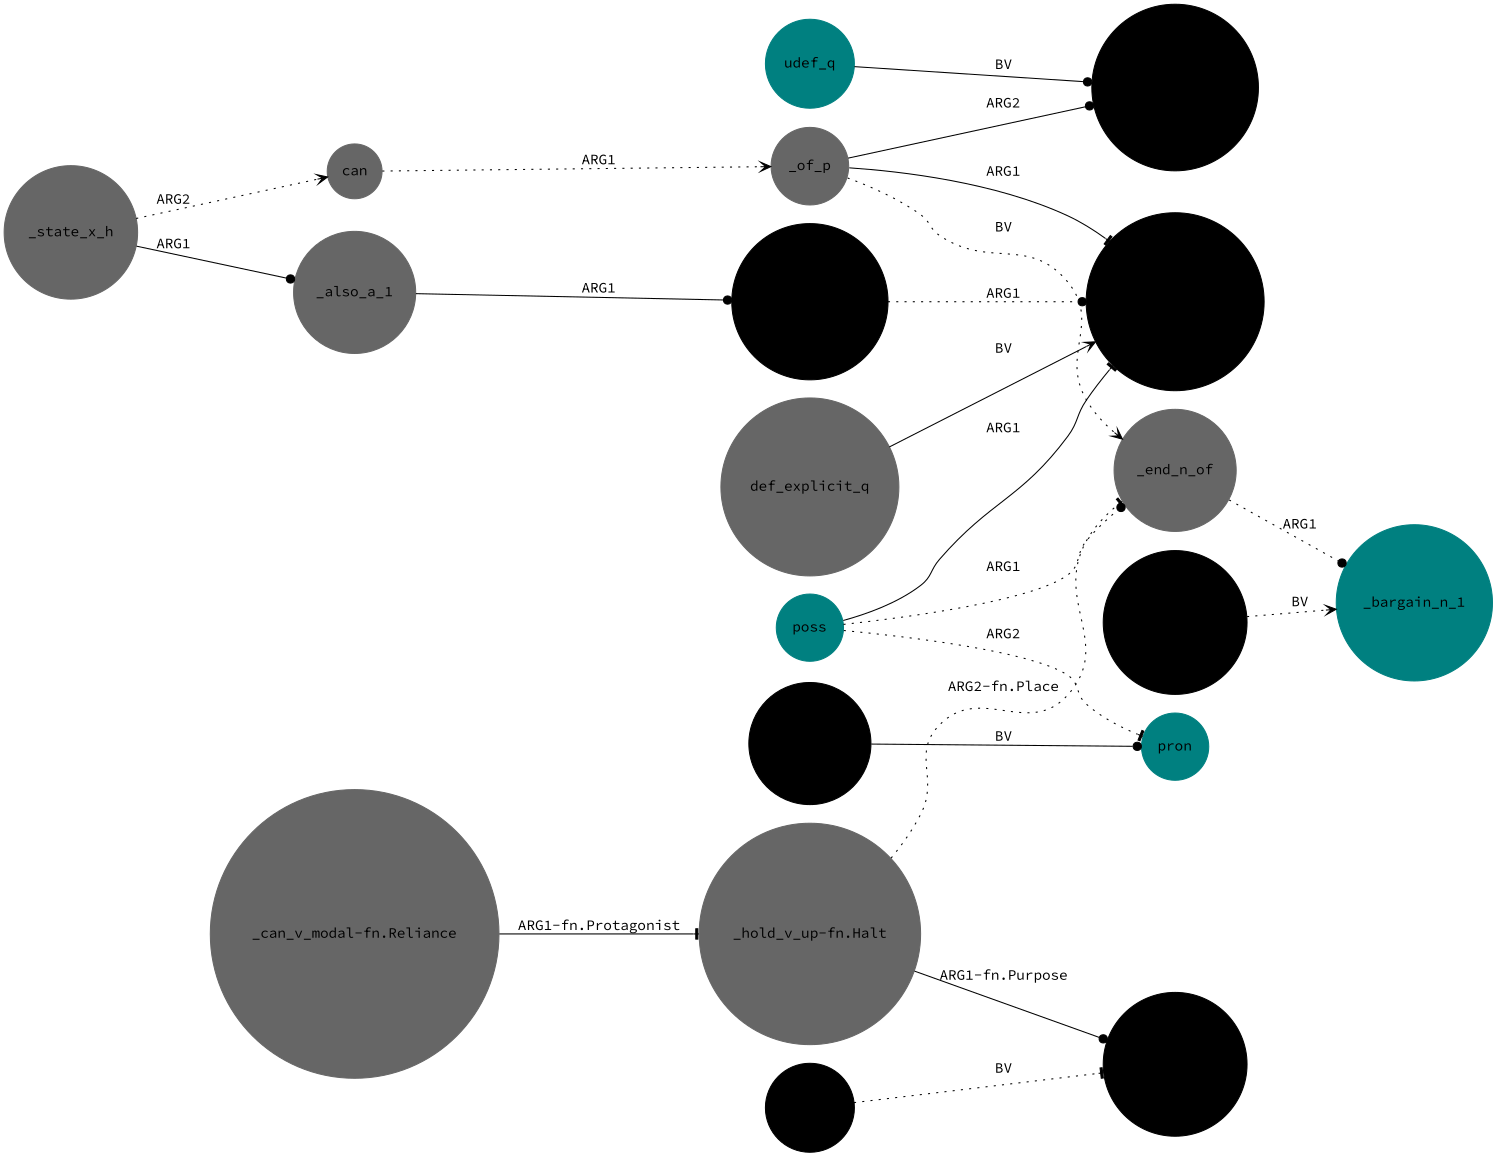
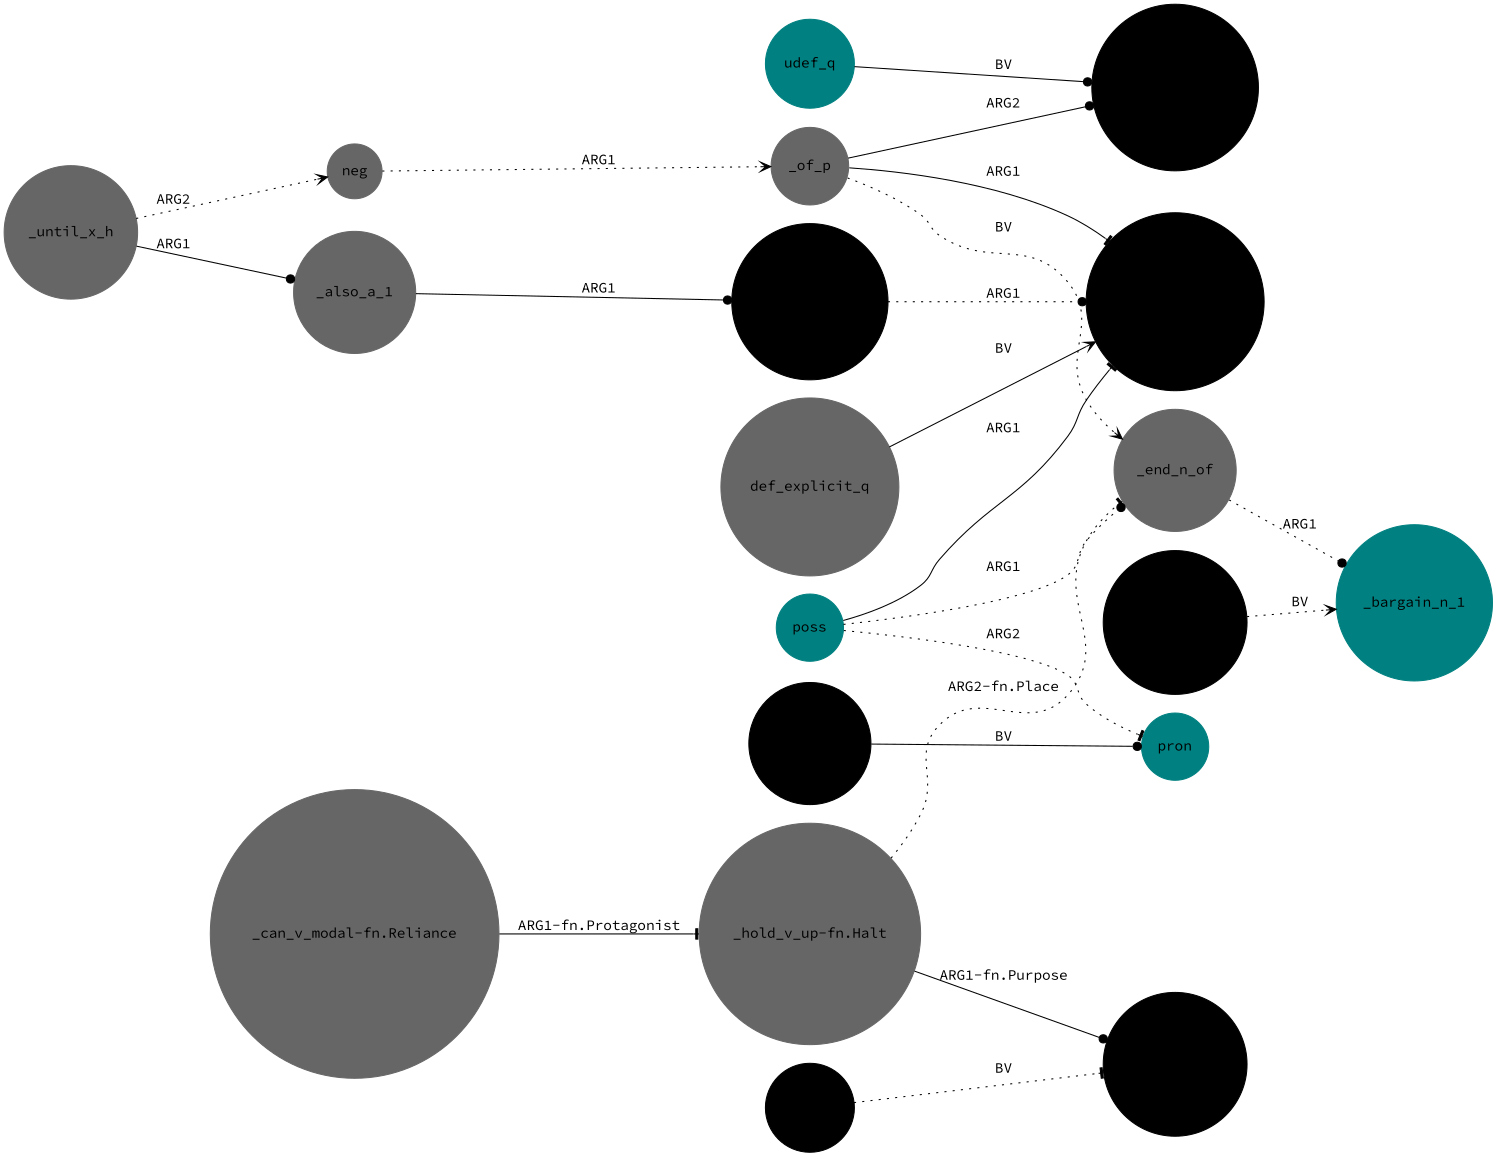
node "can": label "can" -> "neg"
node "_state_x_h": label "_state_x_h" -> "_until_x_h"
